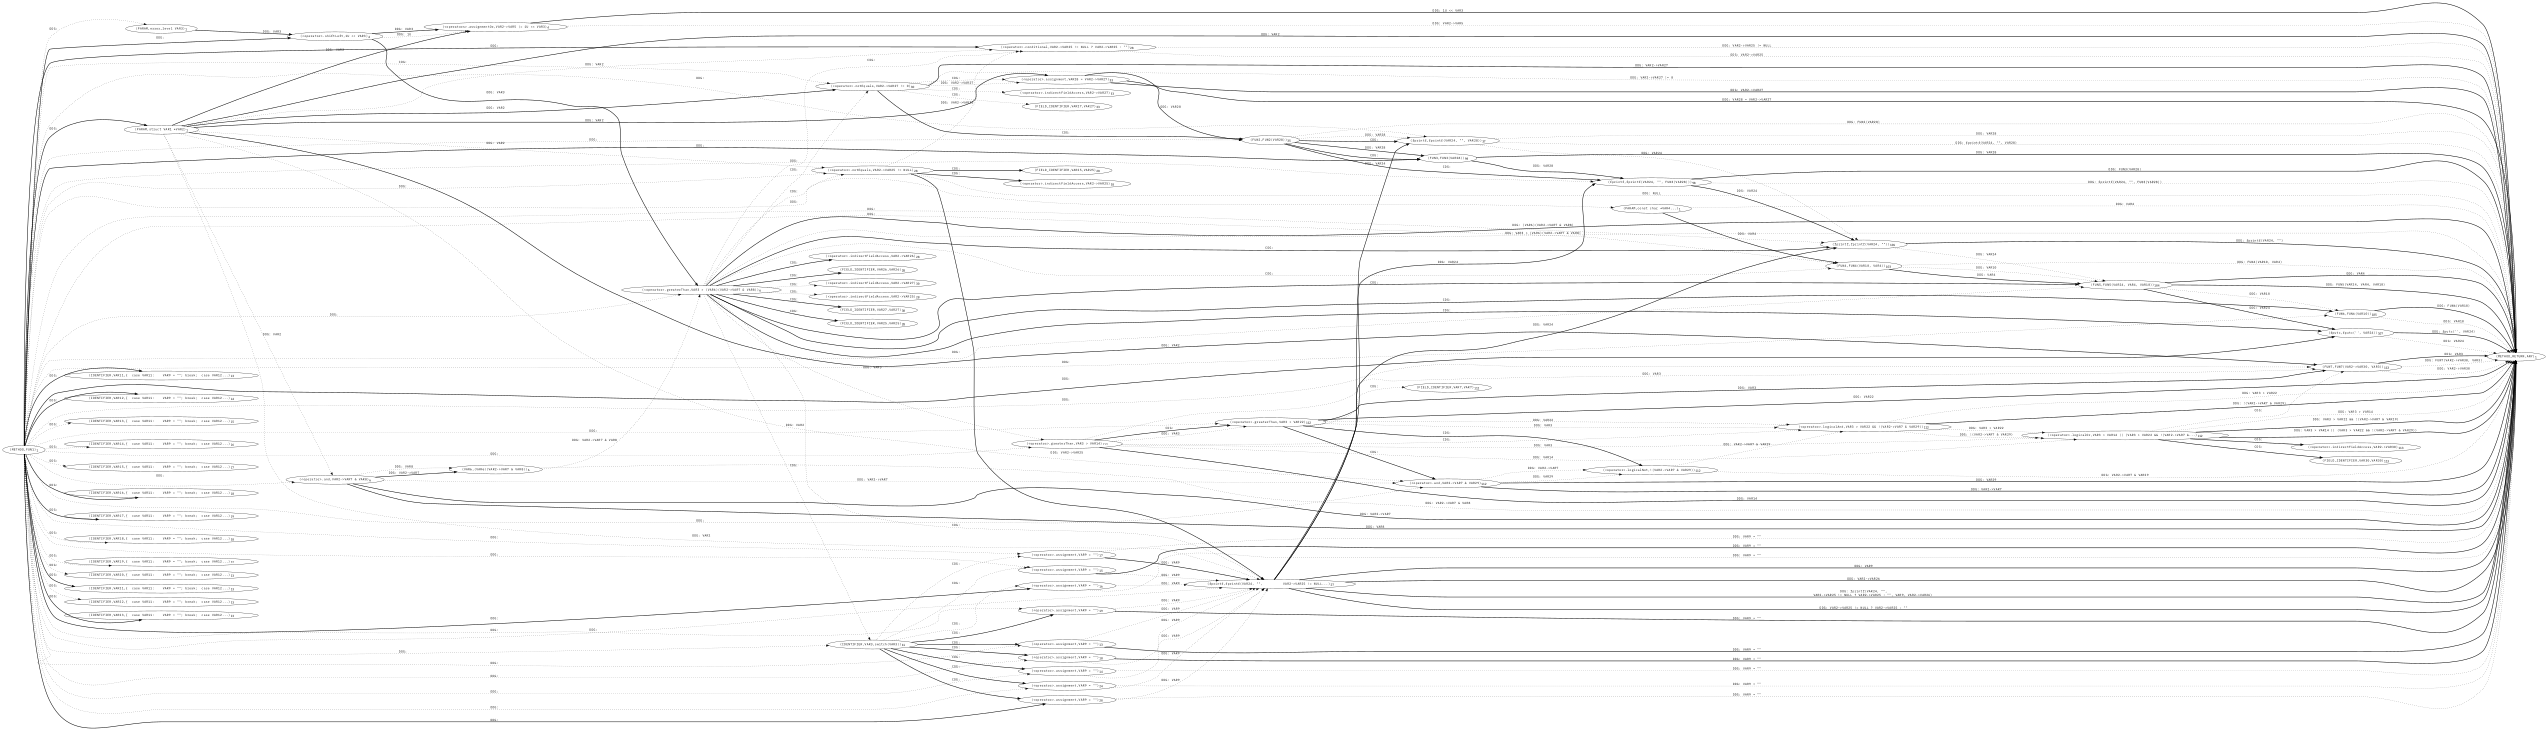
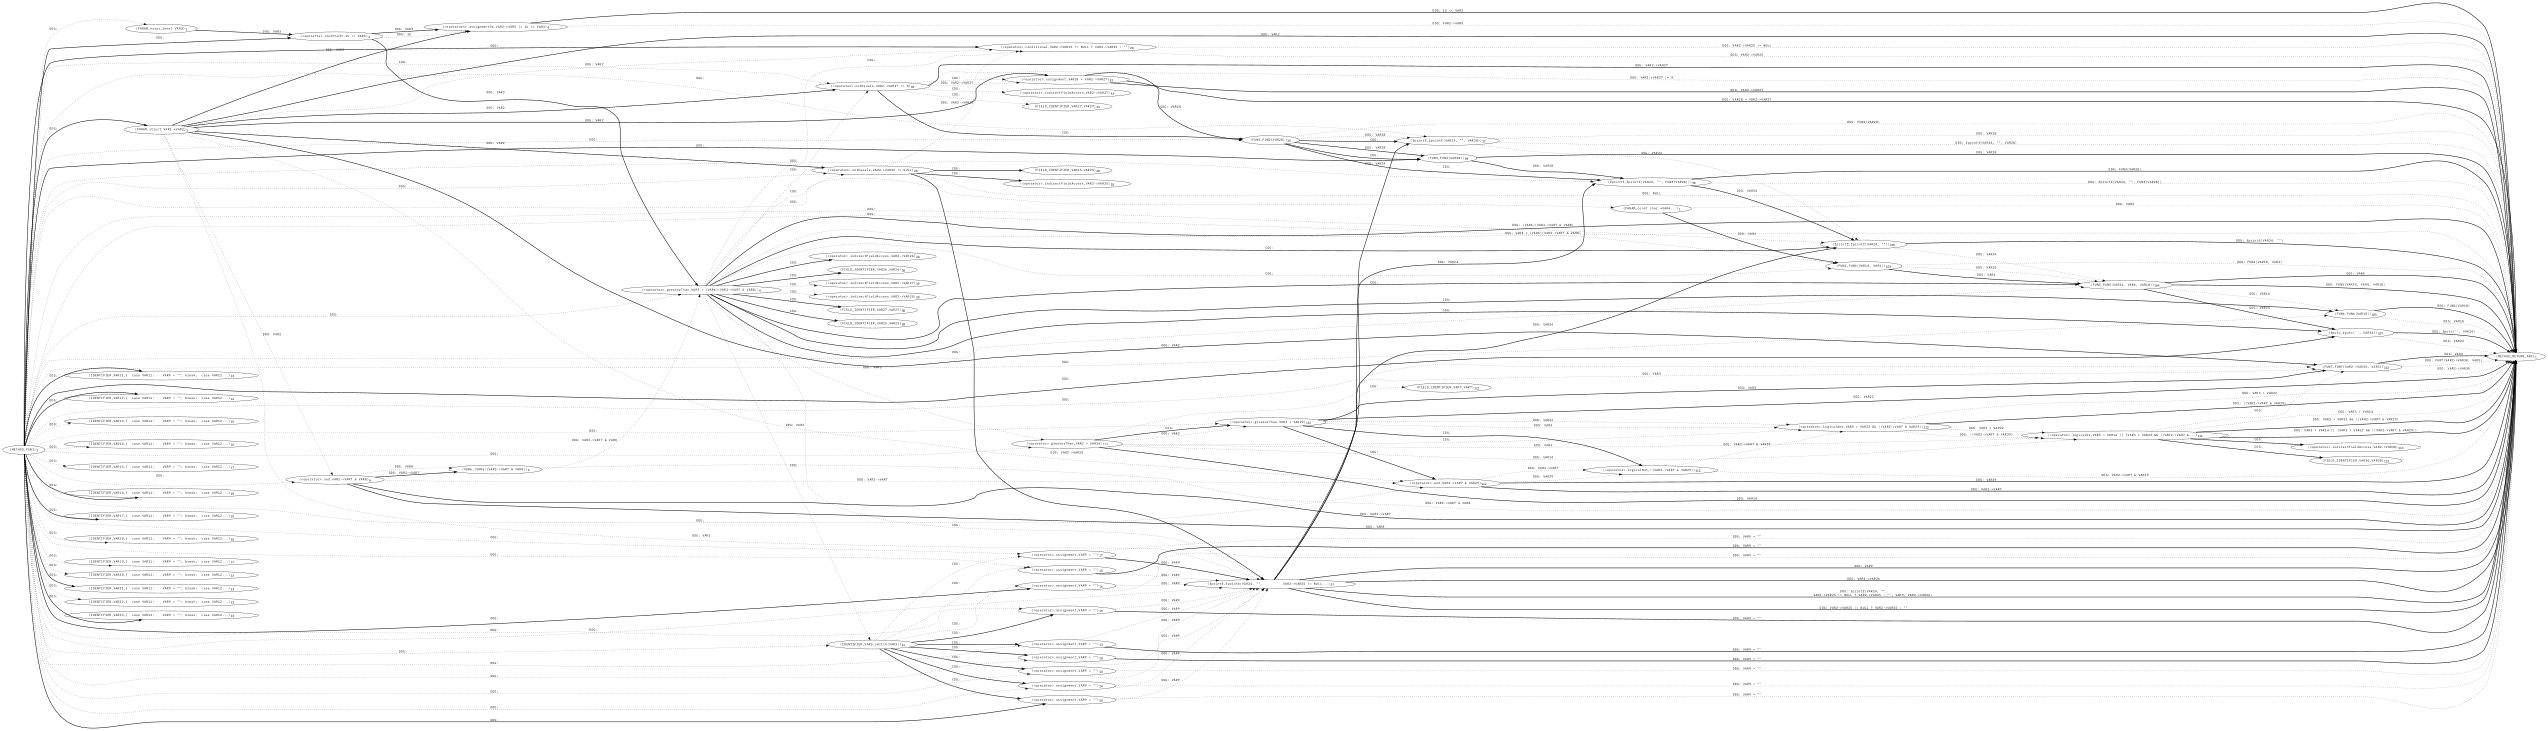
edge "(PARAM,struct VAR1 *VAR2)" -> "(<operator>.notEquals,VAR2->VAR25 != NULL)": style dotted -> bold
